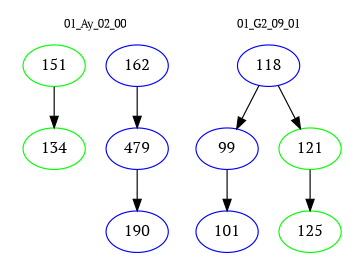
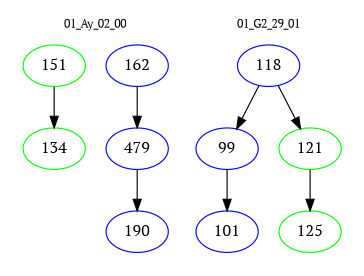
cluster "01_G2_09_01": label "01_G2_09_01" -> "01_G2_29_01"
